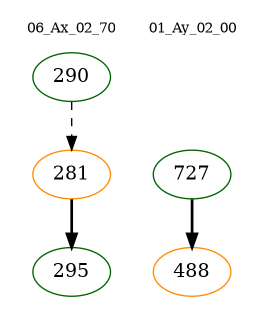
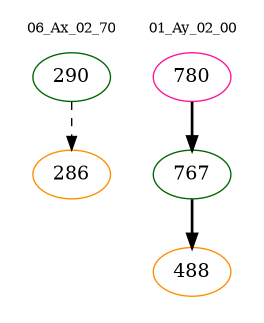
node "780": added
node "281": label "281" -> "286"
node "727": label "727" -> "767"
node "295": removed
